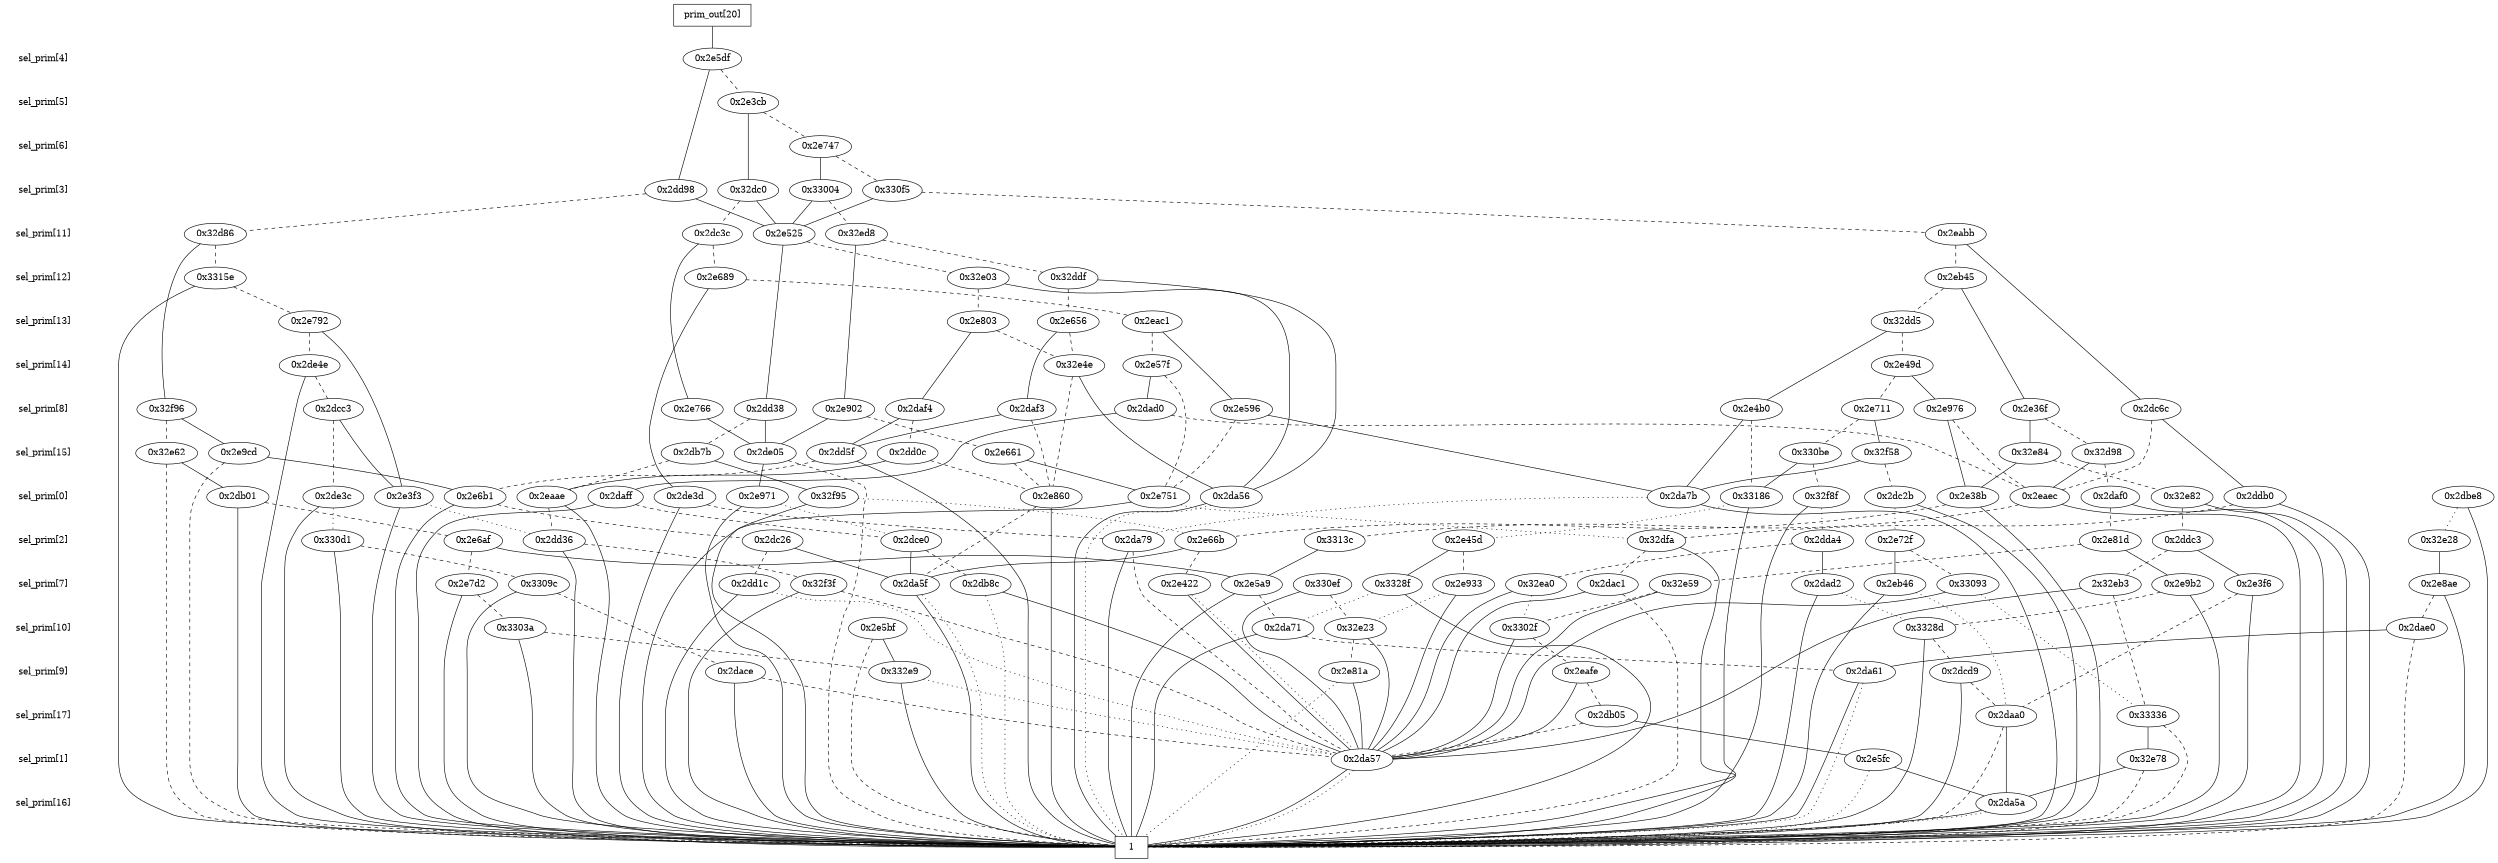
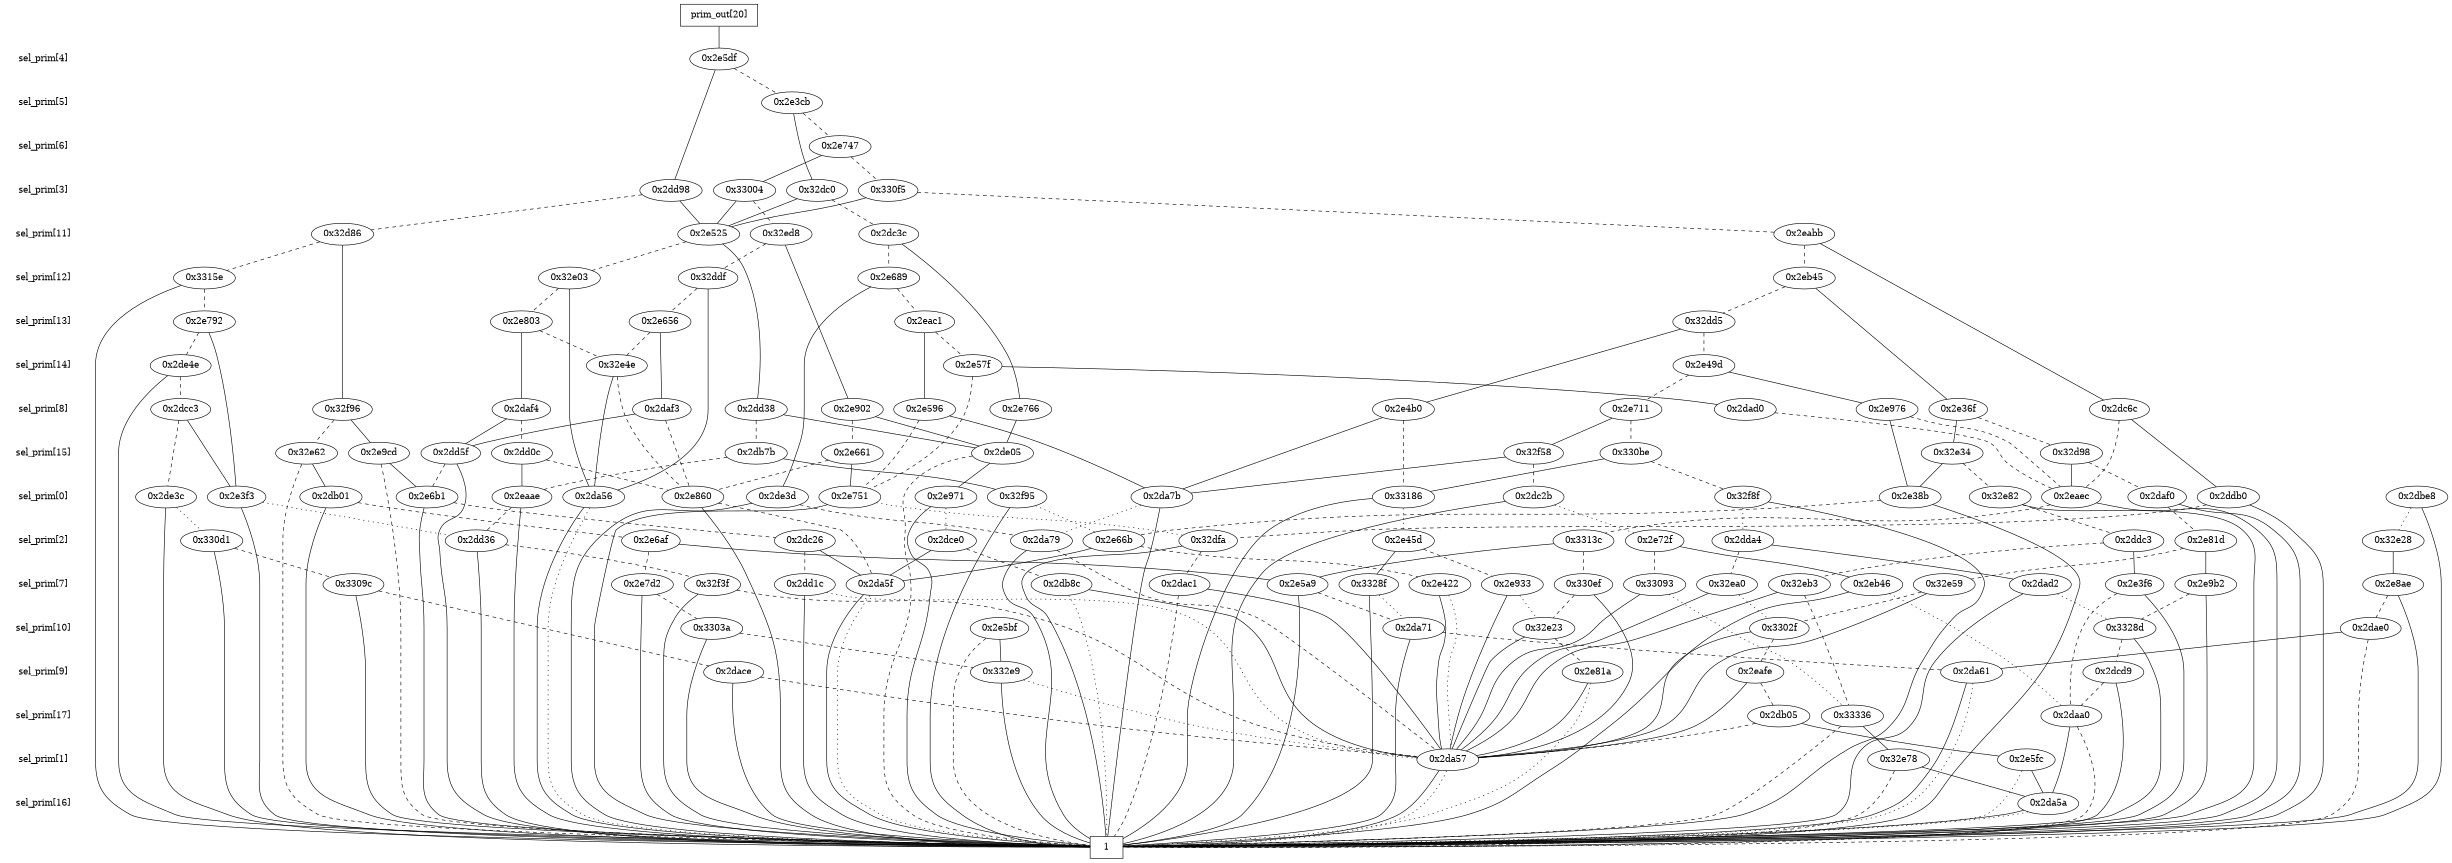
node "0x32e84": label "0x32e84" -> "0x32e34"
node "0x2daff": removed
edge "0x3313c" -- "0x330ef": added
node "2x32eb3": label "2x32eb3" -> "0x32eb3"
